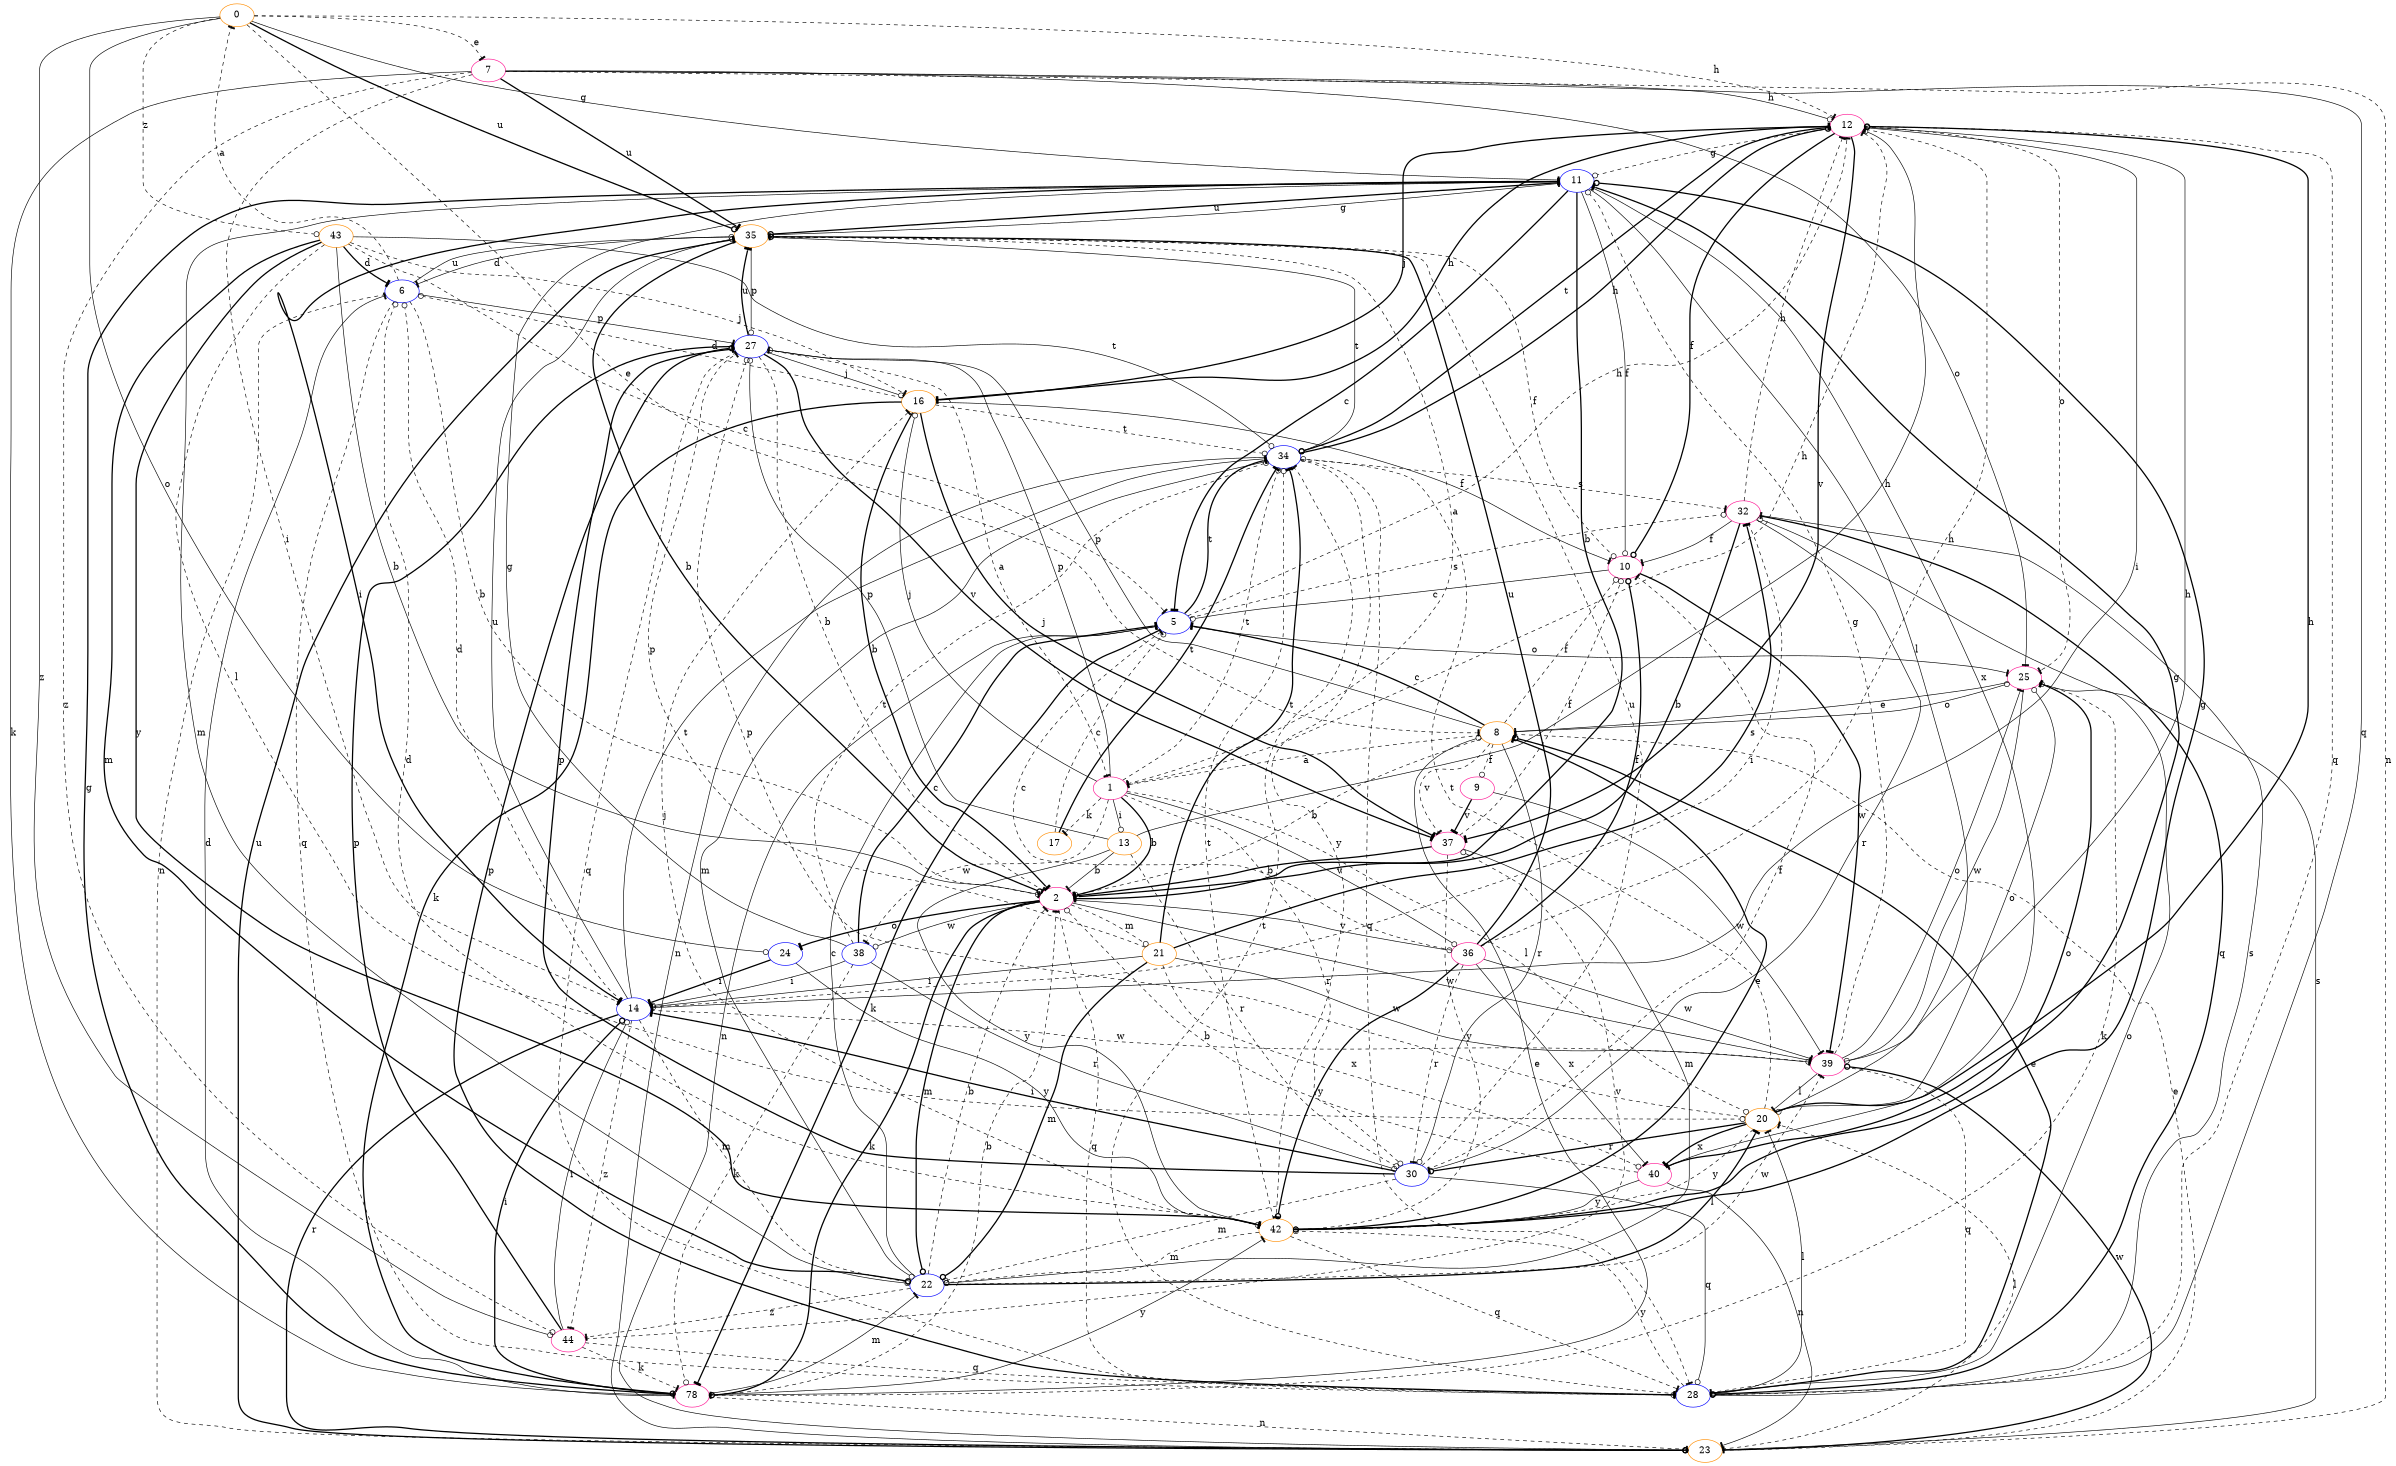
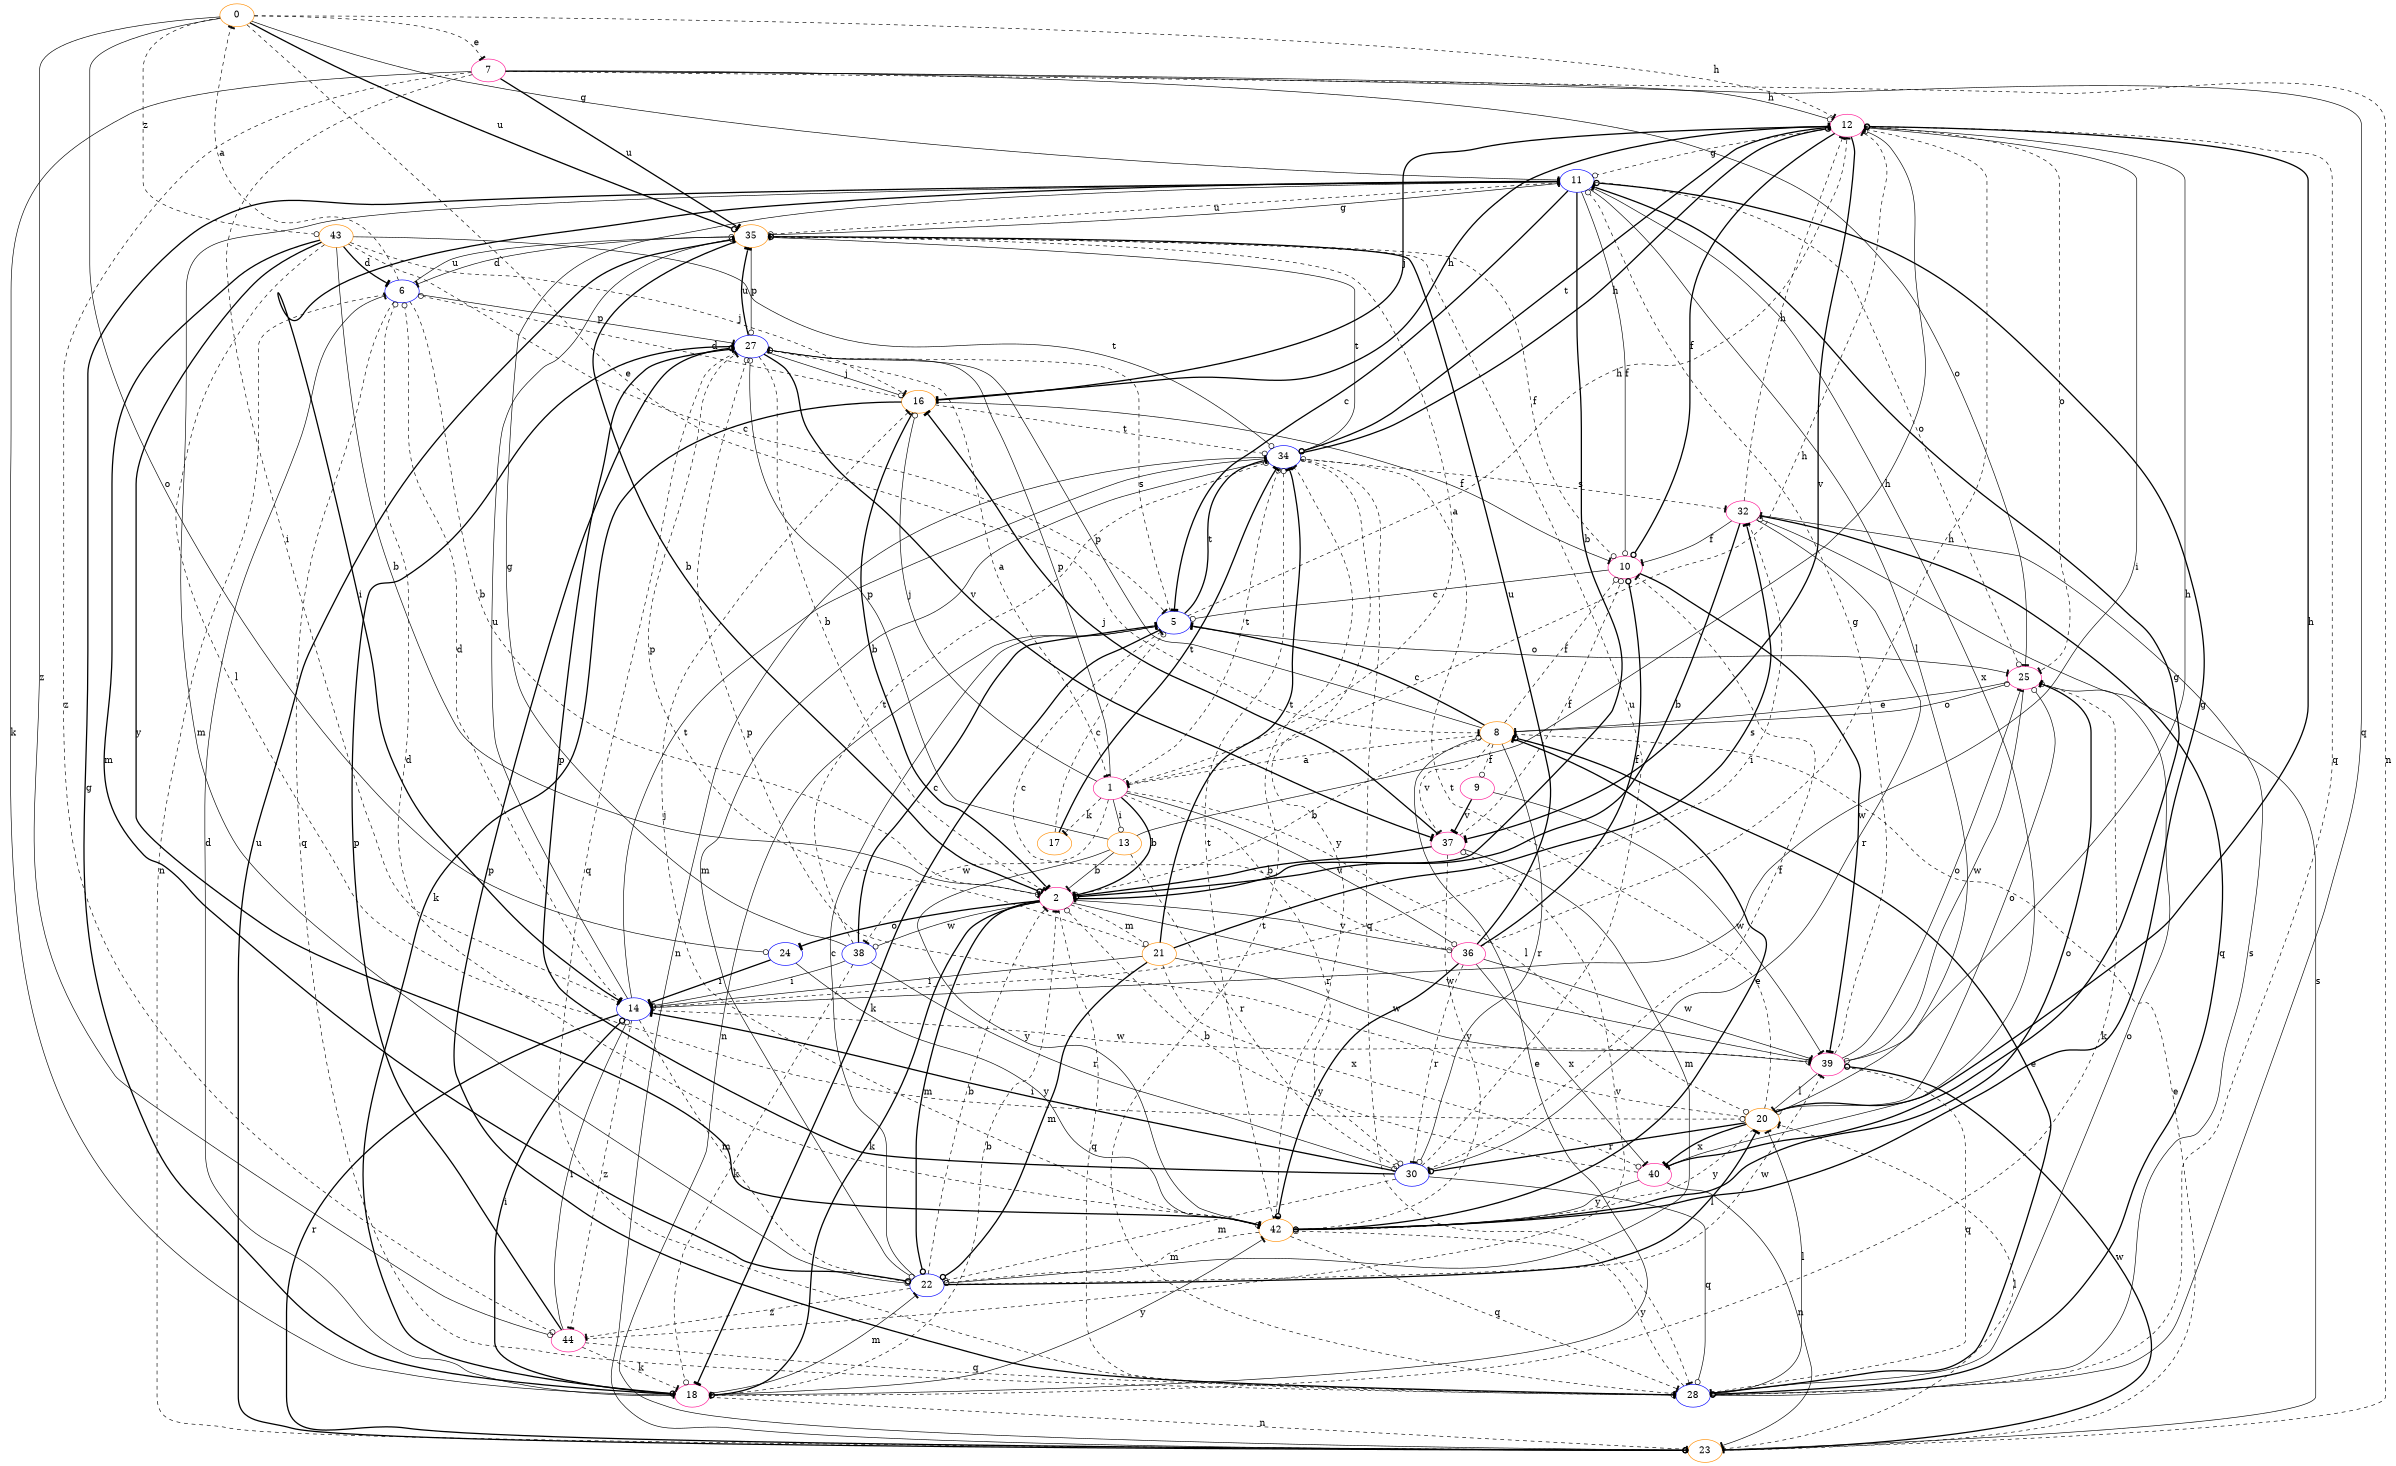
edge "11" -> "35": style bold -> dashed
edge "11" -> "25": added, label "o"
edge "5" -> "32": now "5" -> "27"
edge "16" -> "37": reversed
edge "32" -> "2": arrowhead tee -> odot
node "78": label "78" -> "18"
